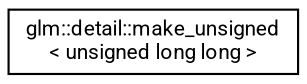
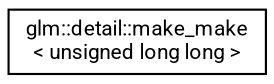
node "glm::detail::make_unsigned < unsigned long long >": label "glm::detail::make_unsigned < unsigned long long >" -> "glm::detail::make_make < unsigned long long >"
